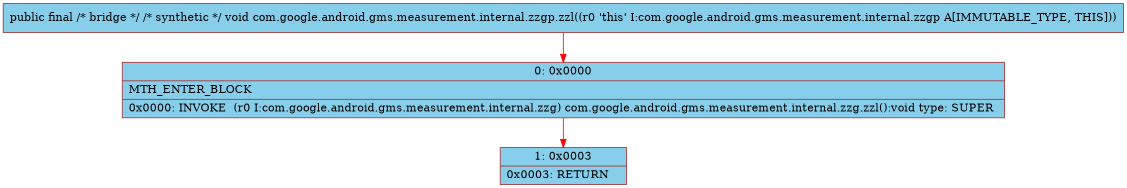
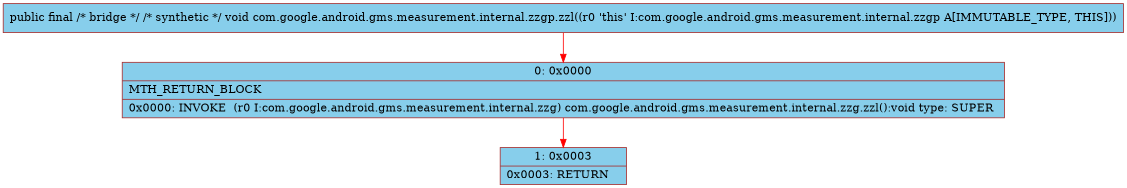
node "0: 0x0000": text "MTH_ENTER_BLOCK" -> "MTH_RETURN_BLOCK"
